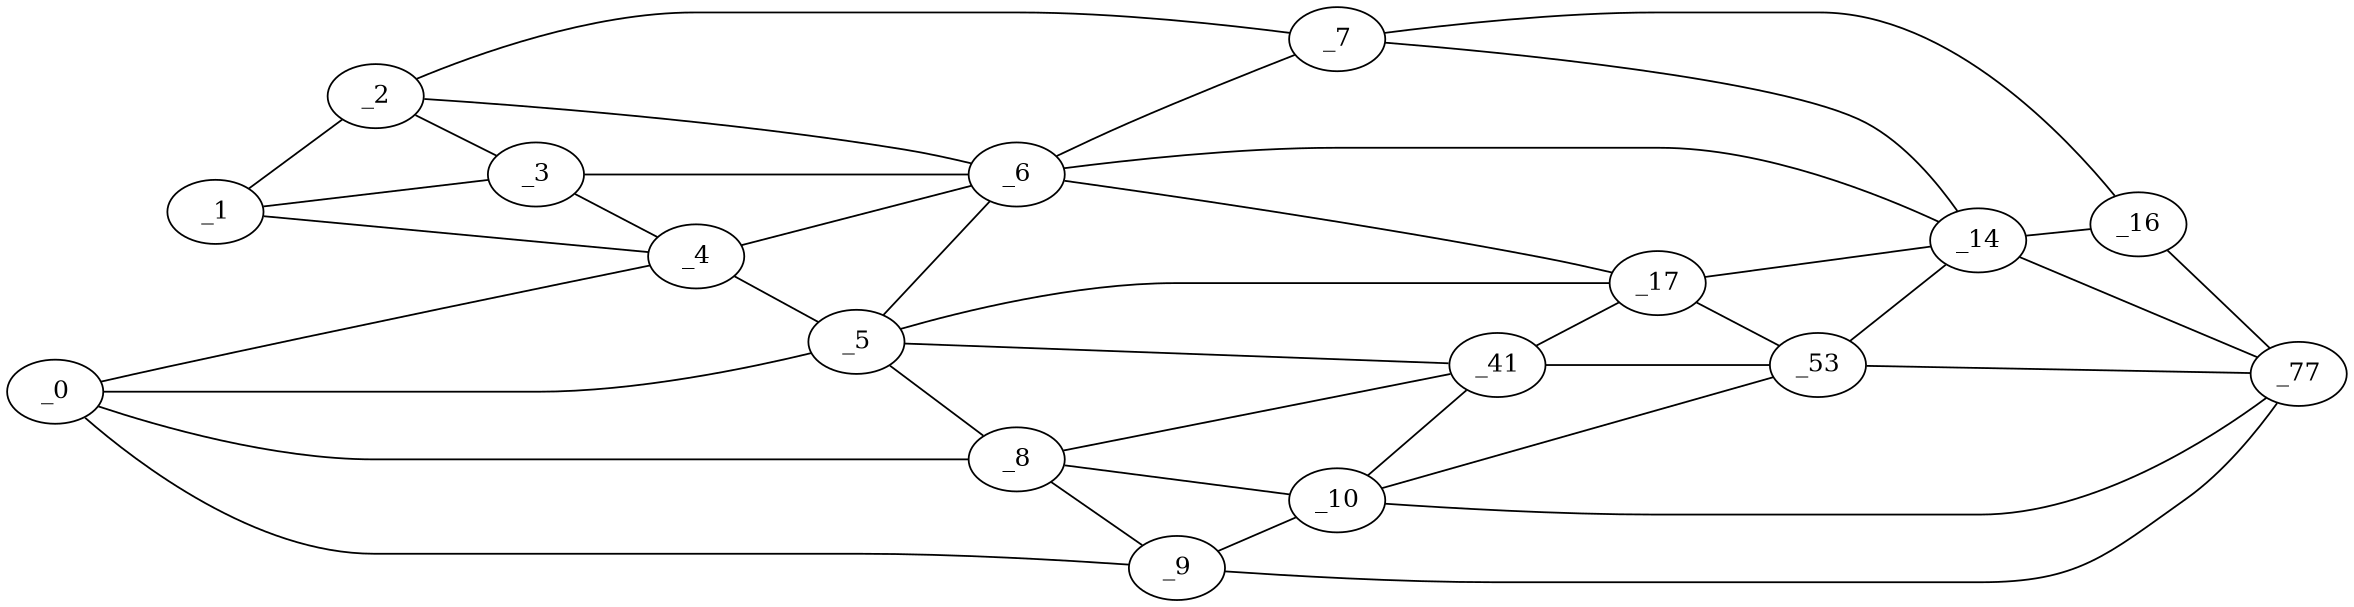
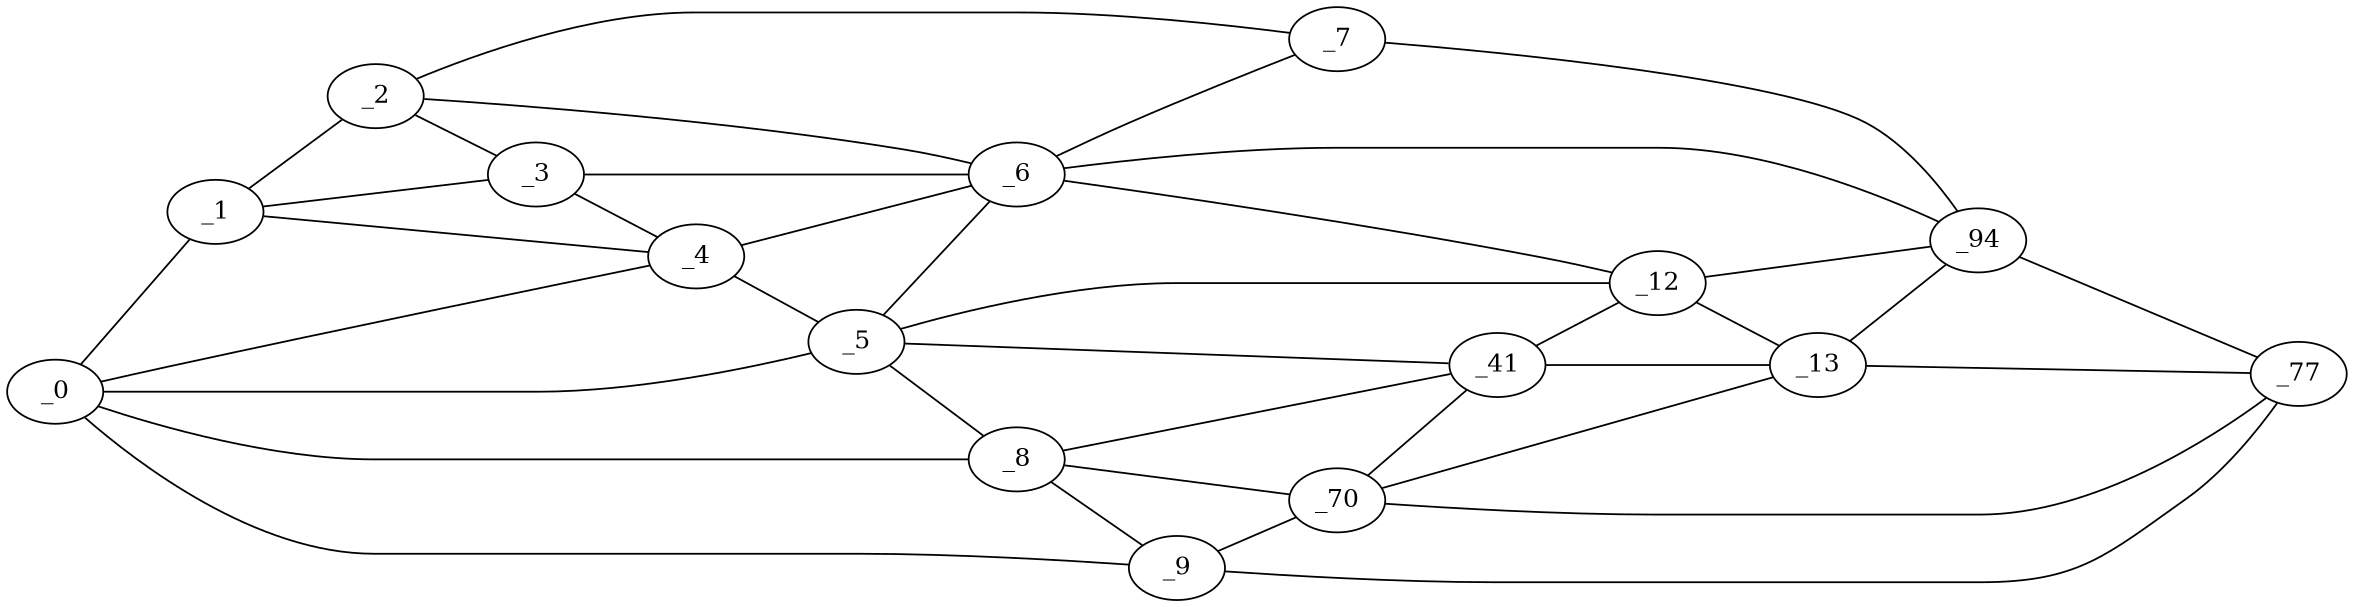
node "_16": removed
node "_14": label "_14" -> "_94"
node "_17": label "_17" -> "_12"
edge "_1" -- "_0": added
node "_53": label "_53" -> "_13"
node "_10": label "_10" -> "_70"
